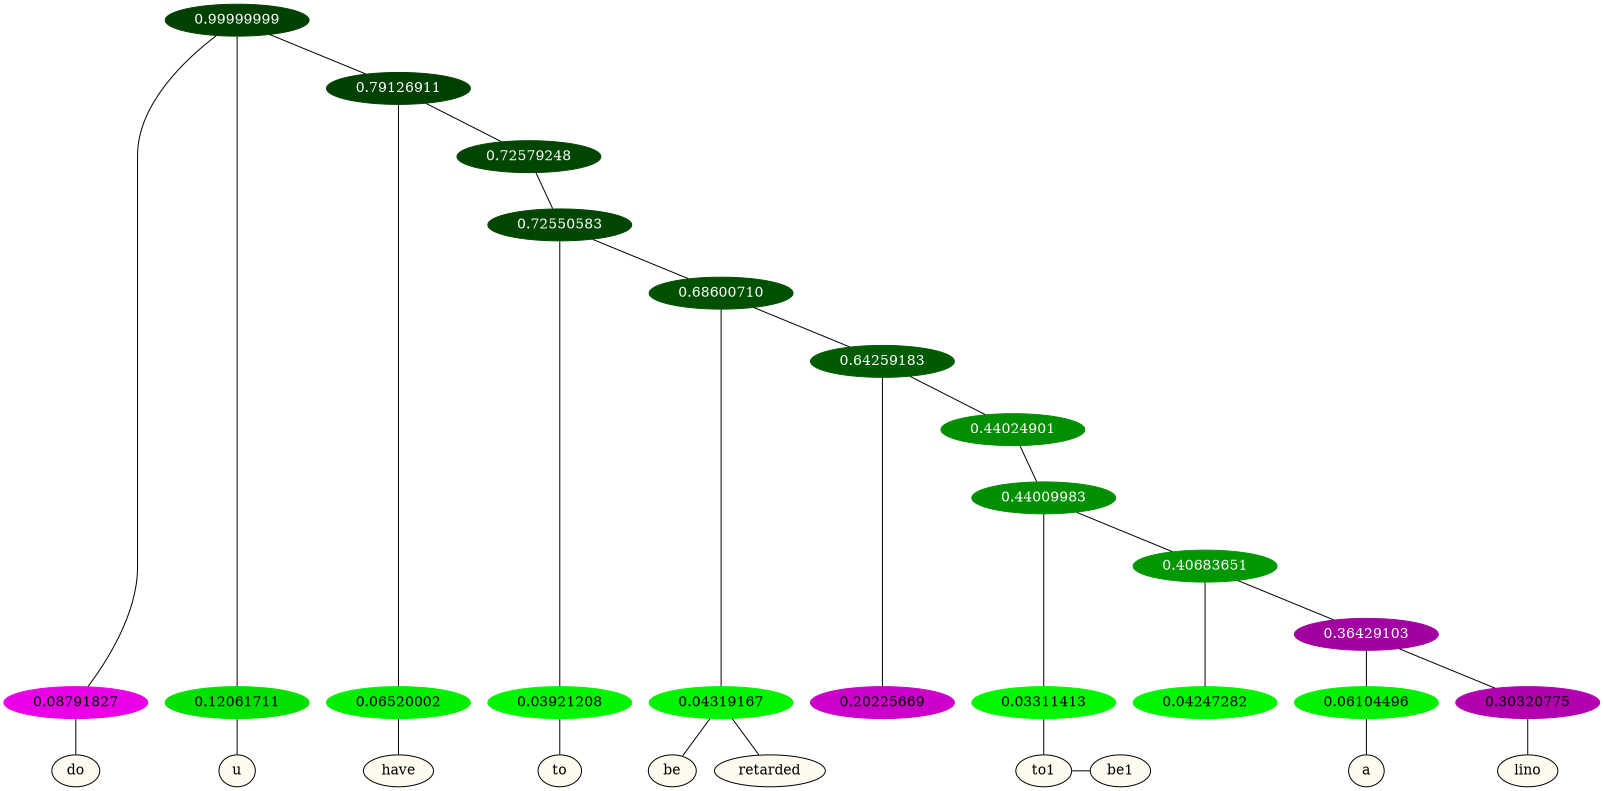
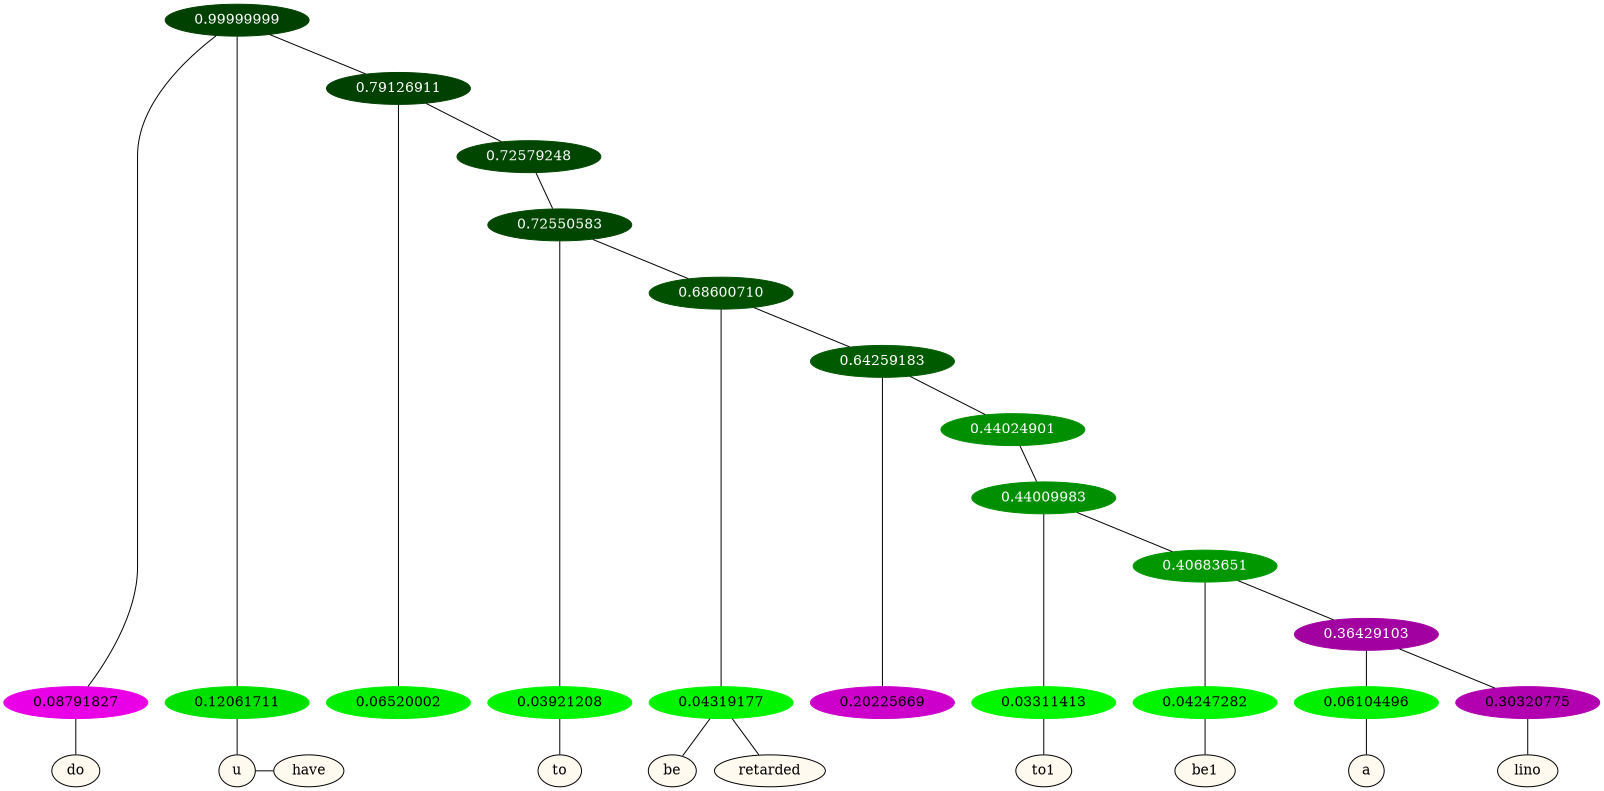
node "0.04319167": label "0.04319167" -> "0.04319177"
edge "0.06520002" -- "have": now "u" -- "have"
edge "to1" -- "be1": now "0.04247282" -- "be1"
